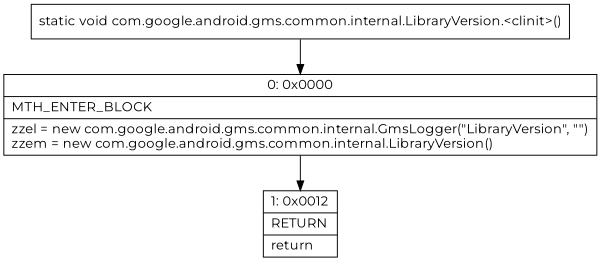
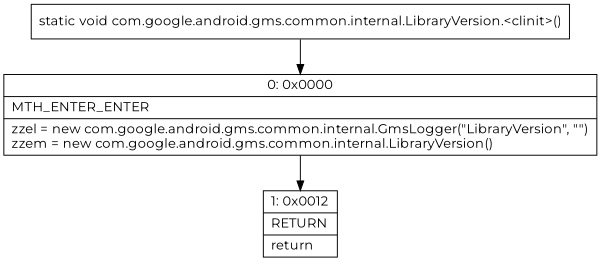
node "0: 0x0000": text "MTH_ENTER_BLOCK" -> "MTH_ENTER_ENTER"
